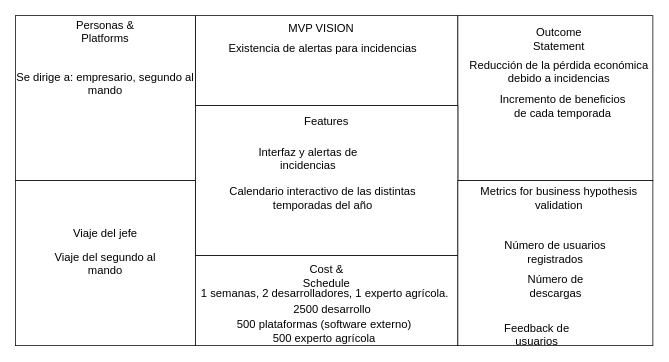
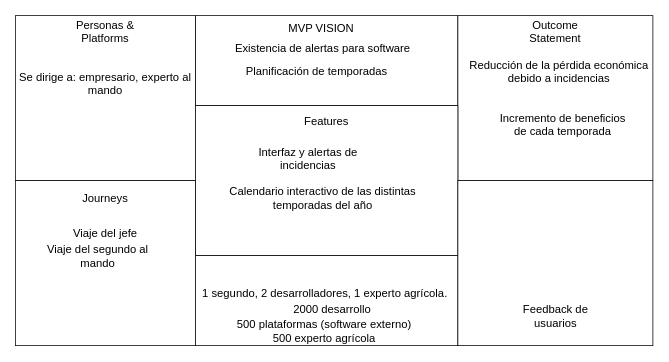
node "Outcome Statement": moved (559, 39) -> (555, 31)
node "Existencia de alertas para incidencias": label "Existencia de alertas para incidencias" -> "Existencia de alertas para software"
node "Planificación de temporadas": added
node "Se dirige a: empresario, segundo al mando": label "Se dirige a: empresario, segundo al mando" -> "Se dirige a: empresario, experto al mando"
node "Incremento de beneficios de cada temporada": moved (563, 105) -> (563, 124)
node "Journeys": added
node "Metrics for business hypothesis validation": removed
node "Número de usuarios registrados": removed
node "Viaje del segundo al mando": moved (105, 263) -> (98, 255)
node "Cost & Schedule": removed
node "Número de descargas": removed
node "1 semanas, 2 desarrolladores, 1 experto agrícola.": label "1 semanas, 2 desarrolladores, 1 experto agrícola." -> "1 segundo, 2 desarrolladores, 1 experto agrícola."
node "2500 desarrollo": label "2500 desarrollo" -> "2000 desarrollo"
node "Feedback de usuarios": moved (537, 334) -> (555, 315)
